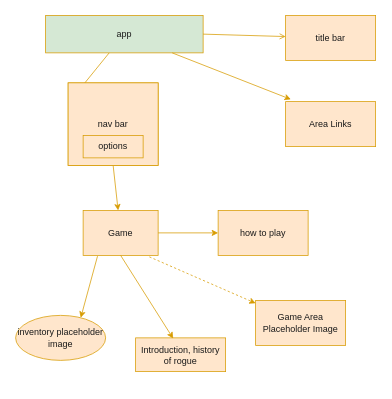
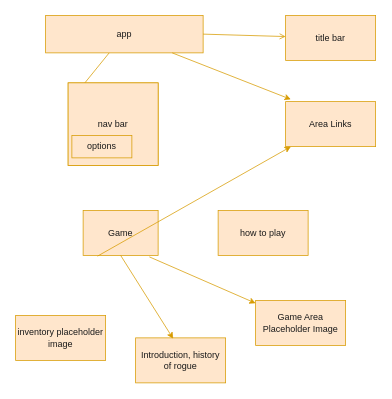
node "app": fillcolor #d5e8d4 -> #ffe6cc
node "options": moved (113, 147) -> (102, 147)
edge "nav bar" -> "Game": removed
edge "Game" -> "how to play": removed
edge "Game" -> "Game Area Placeholder Image": style dashed -> solid
edge "Game" -> "inventory placeholder image": now "Game" -> "Area Links"
node "inventory placeholder image": shape ellipse -> rectangle
node "Introduction, history of rogue": size 90x34 -> 90x45
